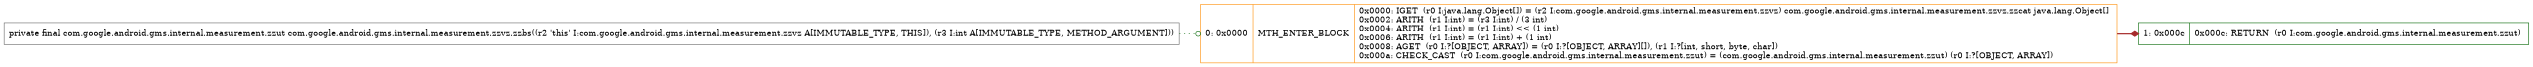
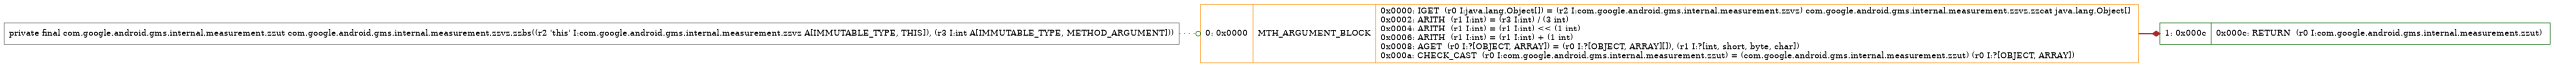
node "0: 0x0000": text "MTH_ENTER_BLOCK" -> "MTH_ARGUMENT_BLOCK"
